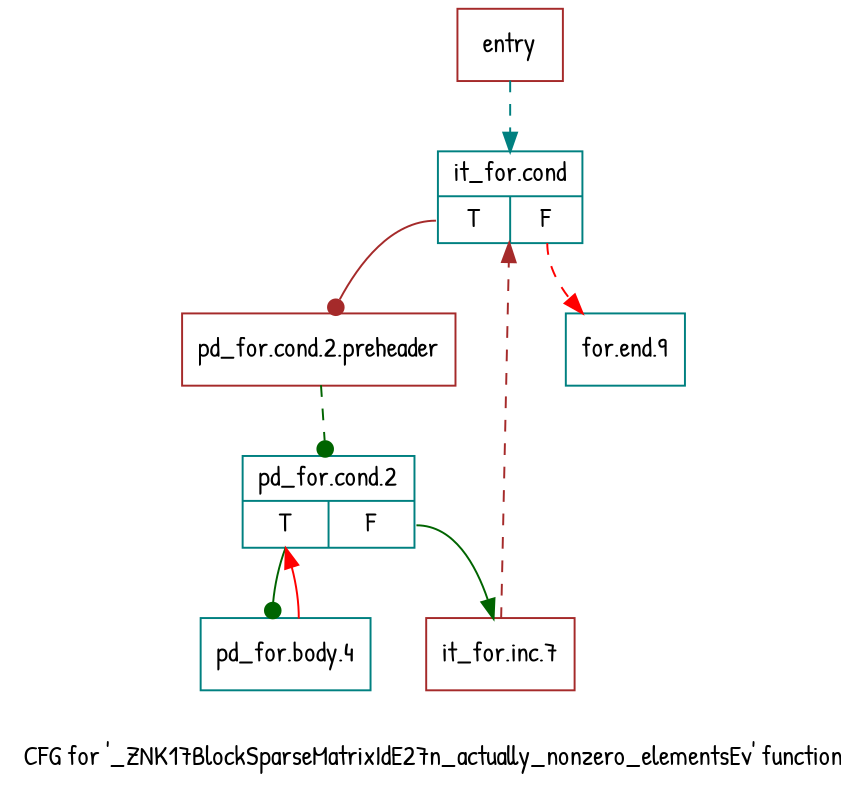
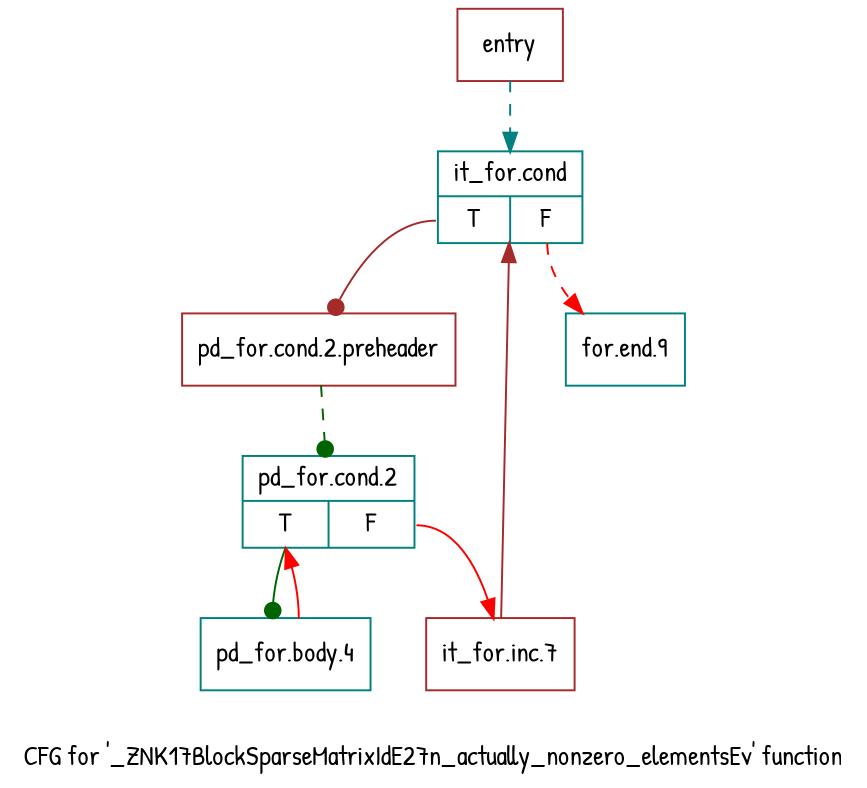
edge "it_for.inc.7" -> "it_for.cond": style dashed -> solid
edge "pd_for.cond.2" -> "it_for.inc.7": color darkgreen -> red
